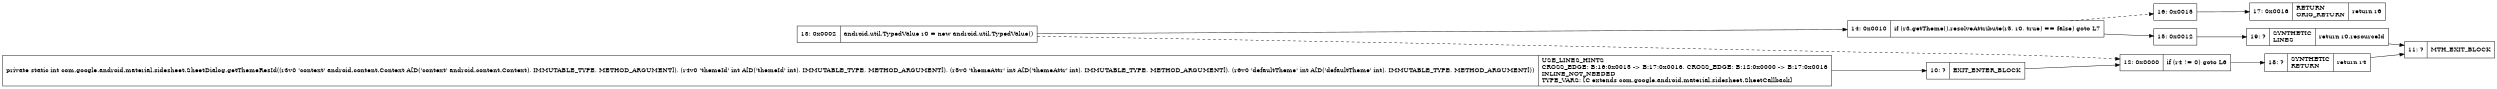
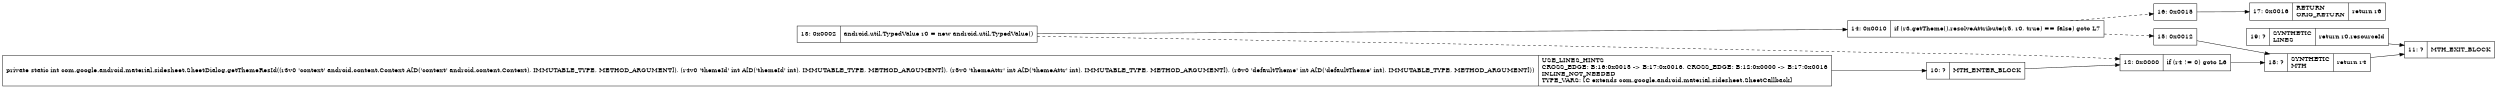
edge "14: 0x0010" -> "15: 0x0012": style solid -> dashed
edge "15: 0x0012" -> "19: ?": now "15: 0x0012" -> "18: ?"
node "18: ?": text "RETURN" -> "MTH"
node "10: ?": text "EXIT_ENTER_BLOCK" -> "MTH_ENTER_BLOCK"
